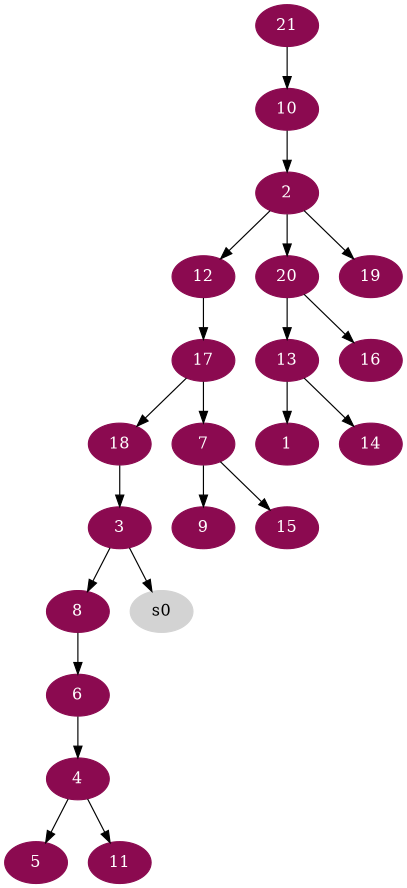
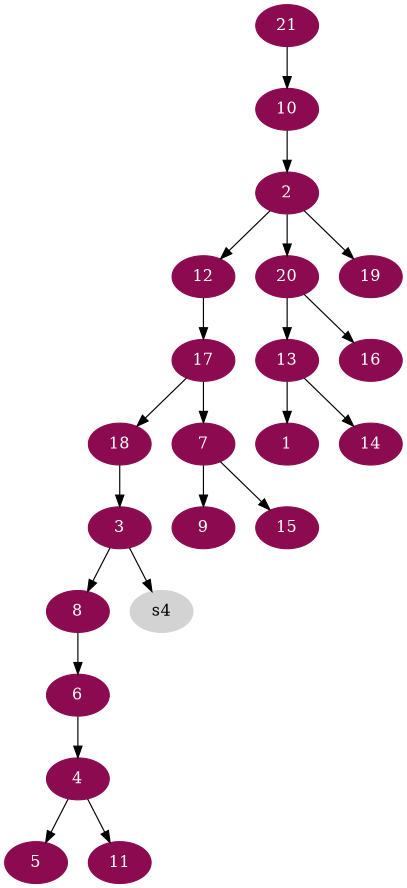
node "s0": label "s0" -> "s4"
